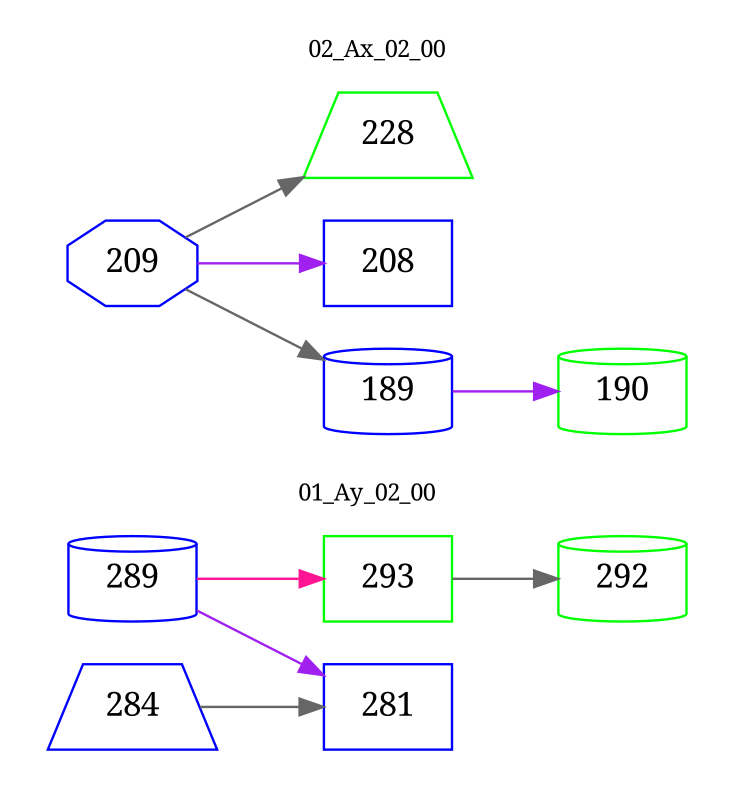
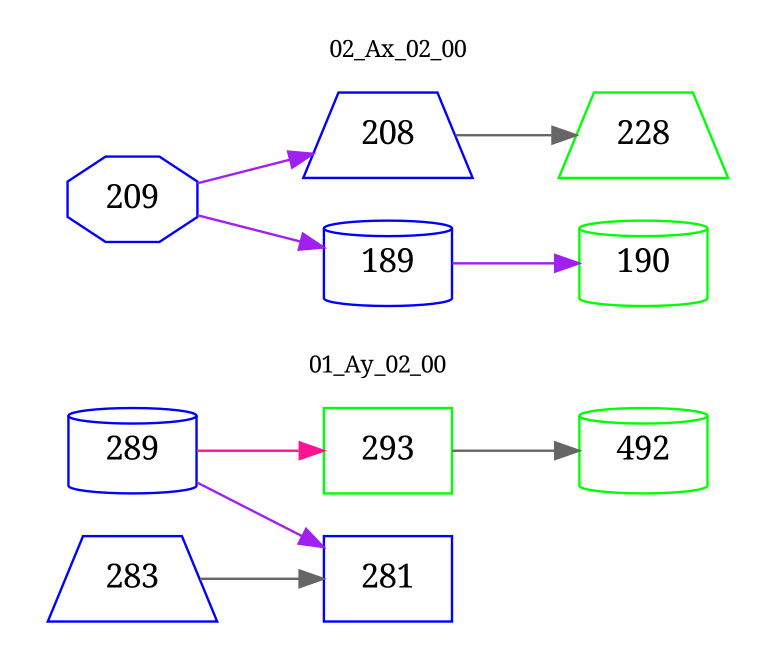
edge "209" -> "228": now "208" -> "228"
node "208": shape box -> trapezium
edge "209" -> "189": color gray40 -> purple
node "292": label "292" -> "492"
node "284": label "284" -> "283"
